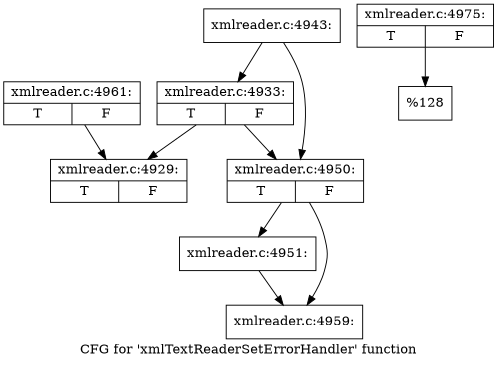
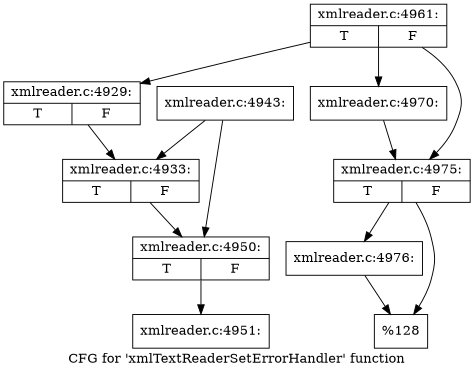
edge "xmlreader.c:4961:" -> "xmlreader.c:4975:": added
node "xmlreader.c:4970:": added
edge "xmlreader.c:4933:" -> "xmlreader.c:4929:": reversed
node "xmlreader.c:4976:": added
node "xmlreader.c:4959:": removed
